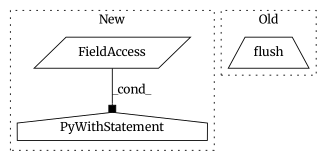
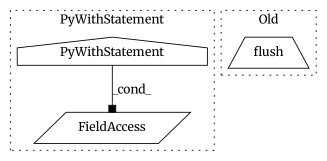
cluster "New": label "New" -> "PyWithStatement"
edge "FieldAccess" -> "PyWithStatement": reversed
